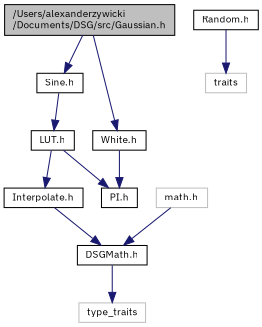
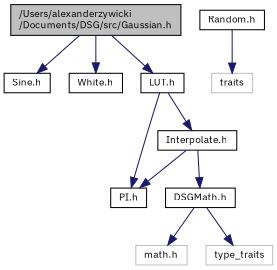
edge "Sine.h" -> "LUT.h": now "/Users/alexanderzywicki /Documents/DSG/src/Gaussian.h" -> "LUT.h"
edge "White.h" -> "PI.h": now "Interpolate.h" -> "PI.h"
edge "math.h" -> "DSGMath.h": reversed
